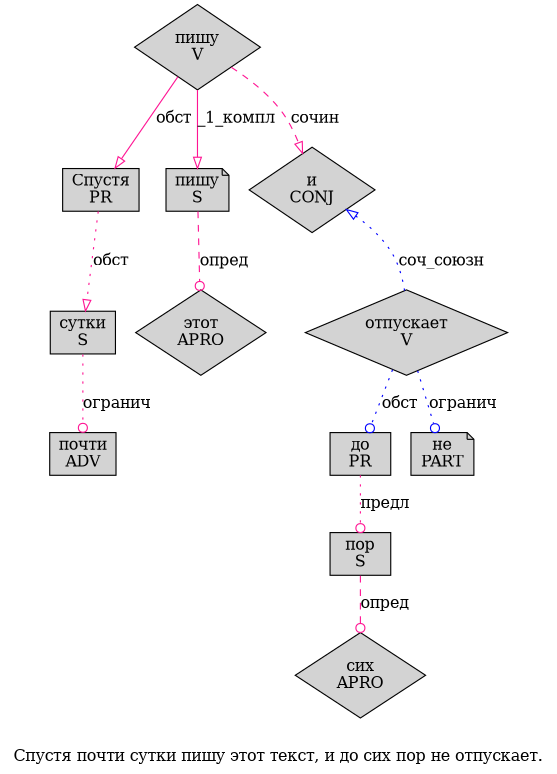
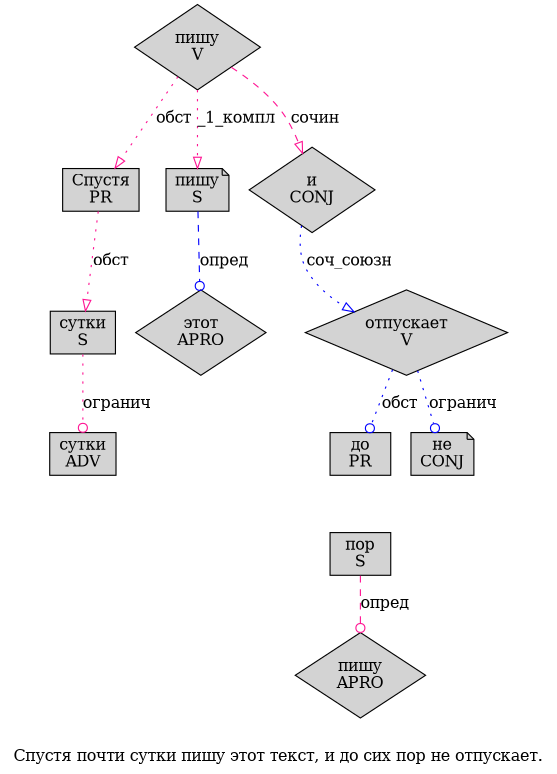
edge "пишу V" -> "Спустя PR": style solid -> dotted
edge "пишу V" -> "пишу S": style solid -> dotted
edge "пишу S" -> "этот APRO": color deeppink -> blue
edge "отпускает V" -> "и CONJ": reversed
node "почти ADV": label "почти ADV" -> "сутки ADV"
node "не PART": label "не PART" -> "не CONJ"
edge "до PR" -> "пор S": removed, label "предл"
node "сих APRO": label "сих APRO" -> "пишу APRO"
